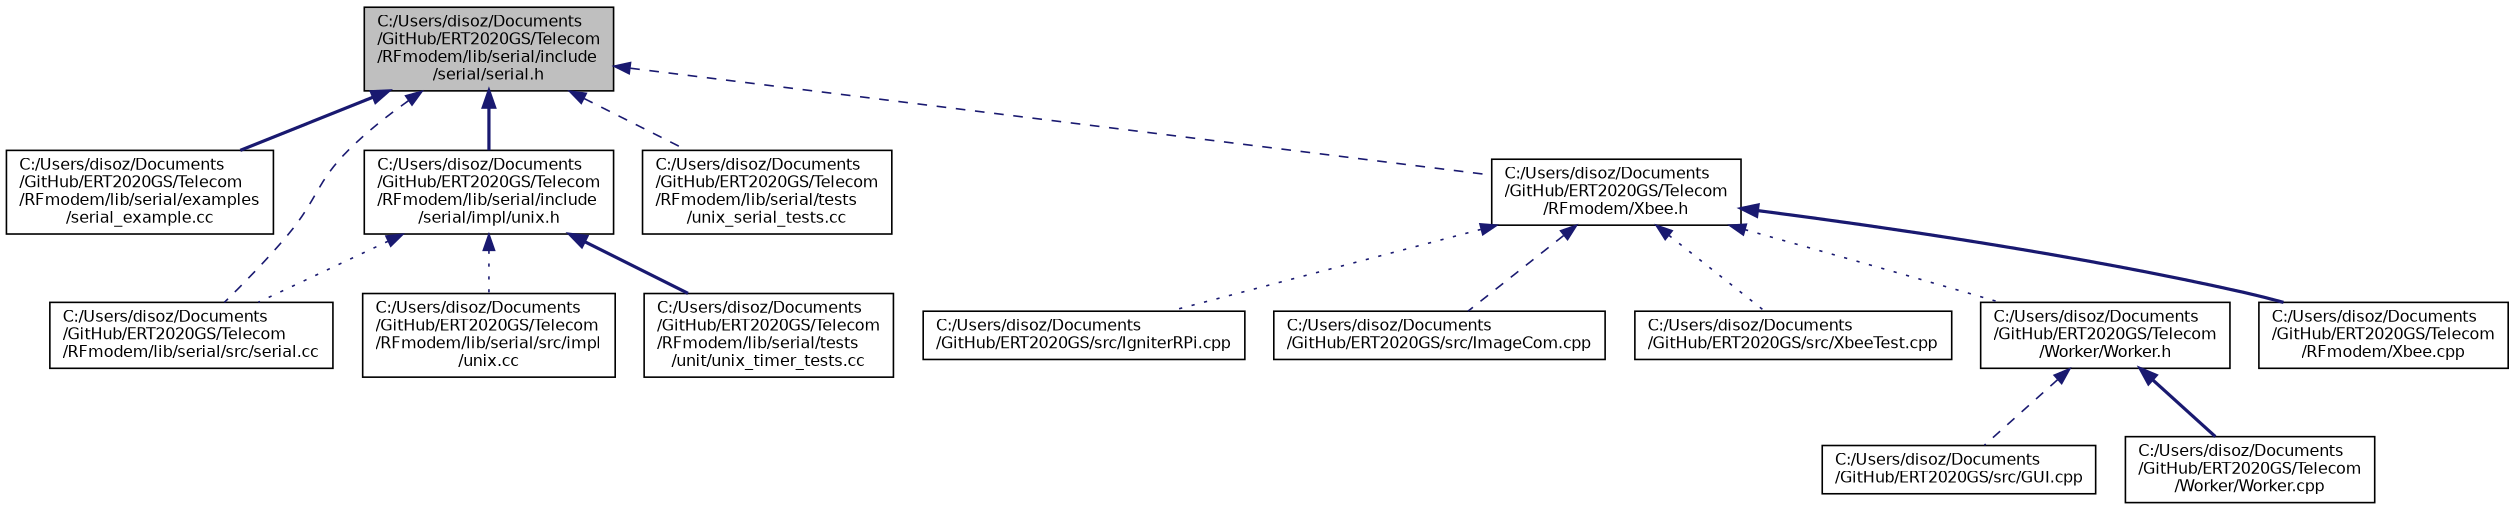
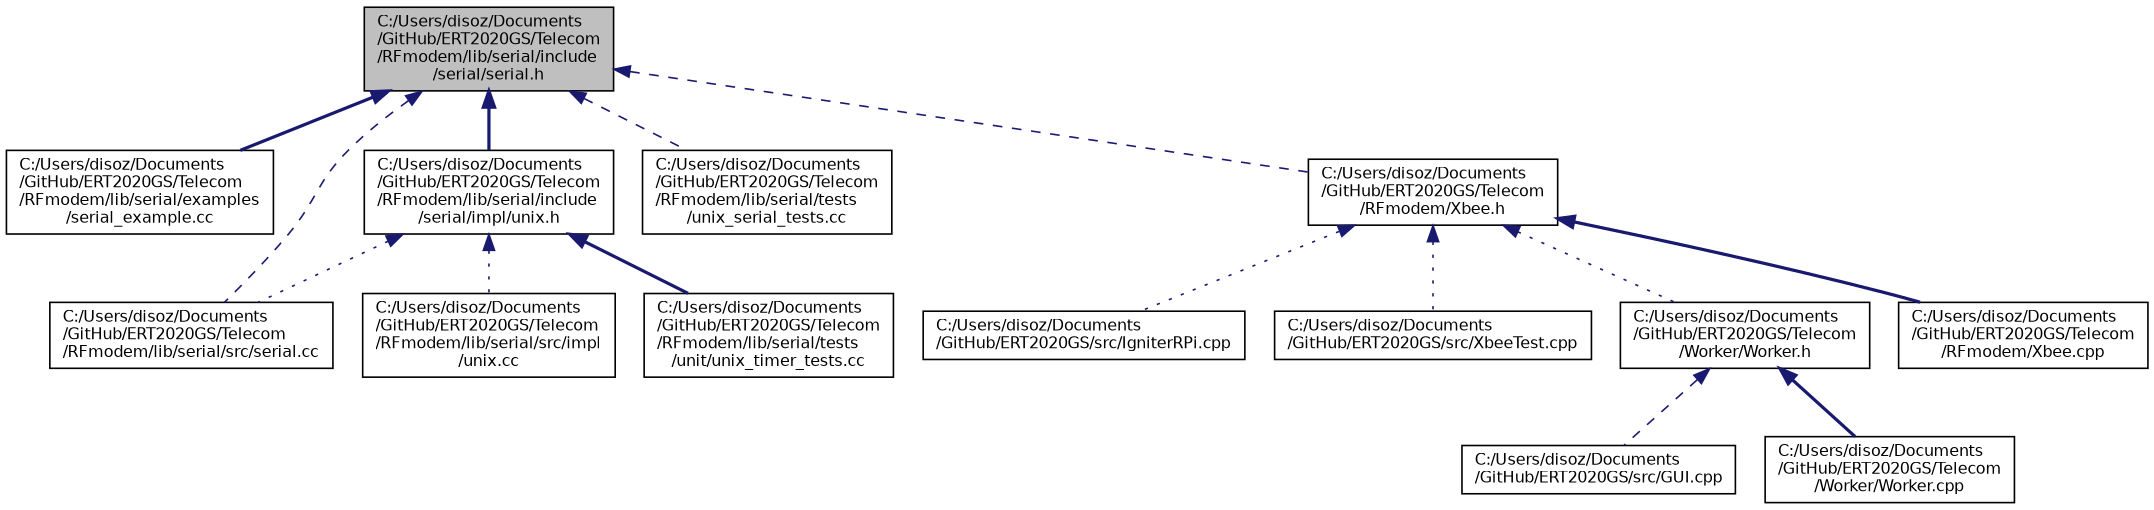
node "C:/Users/disoz/Documents /GitHub/ERT2020GS/src/ImageCom.cpp": removed
